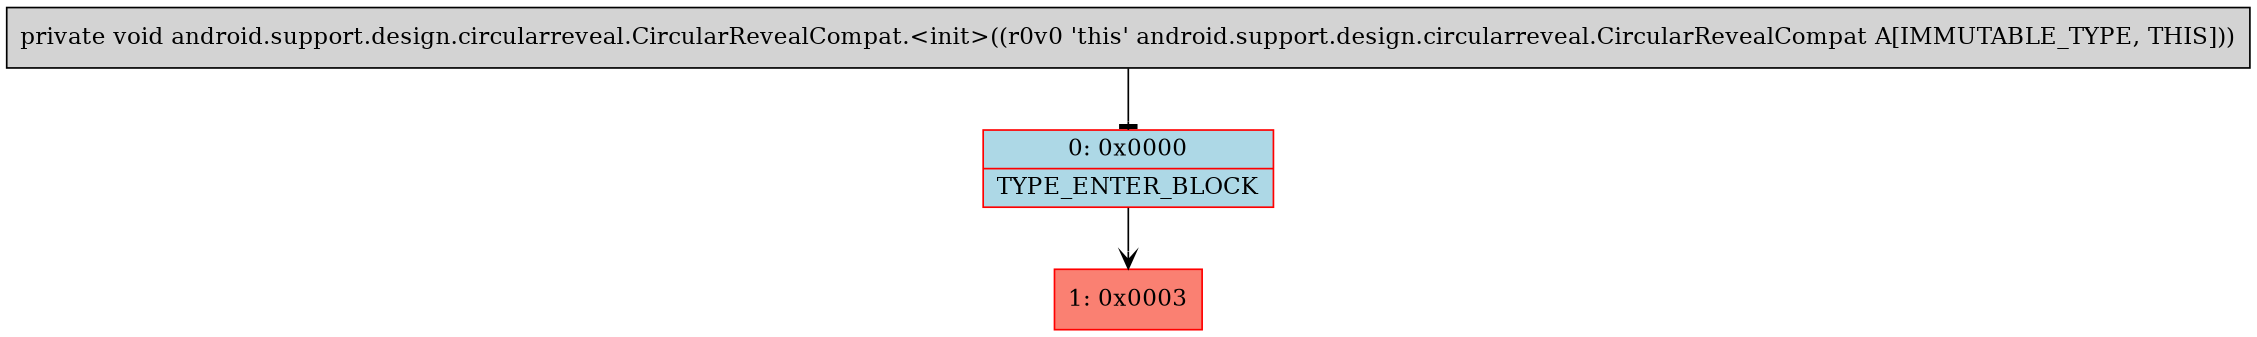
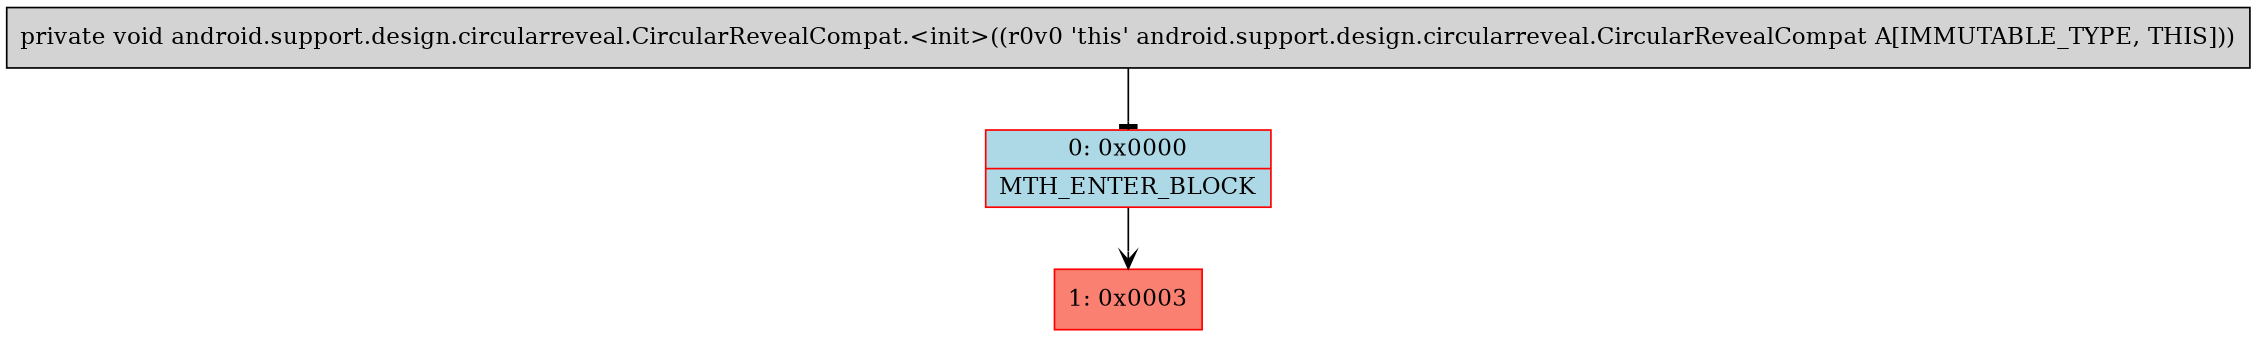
node "0: 0x0000": text "TYPE_ENTER_BLOCK" -> "MTH_ENTER_BLOCK"
